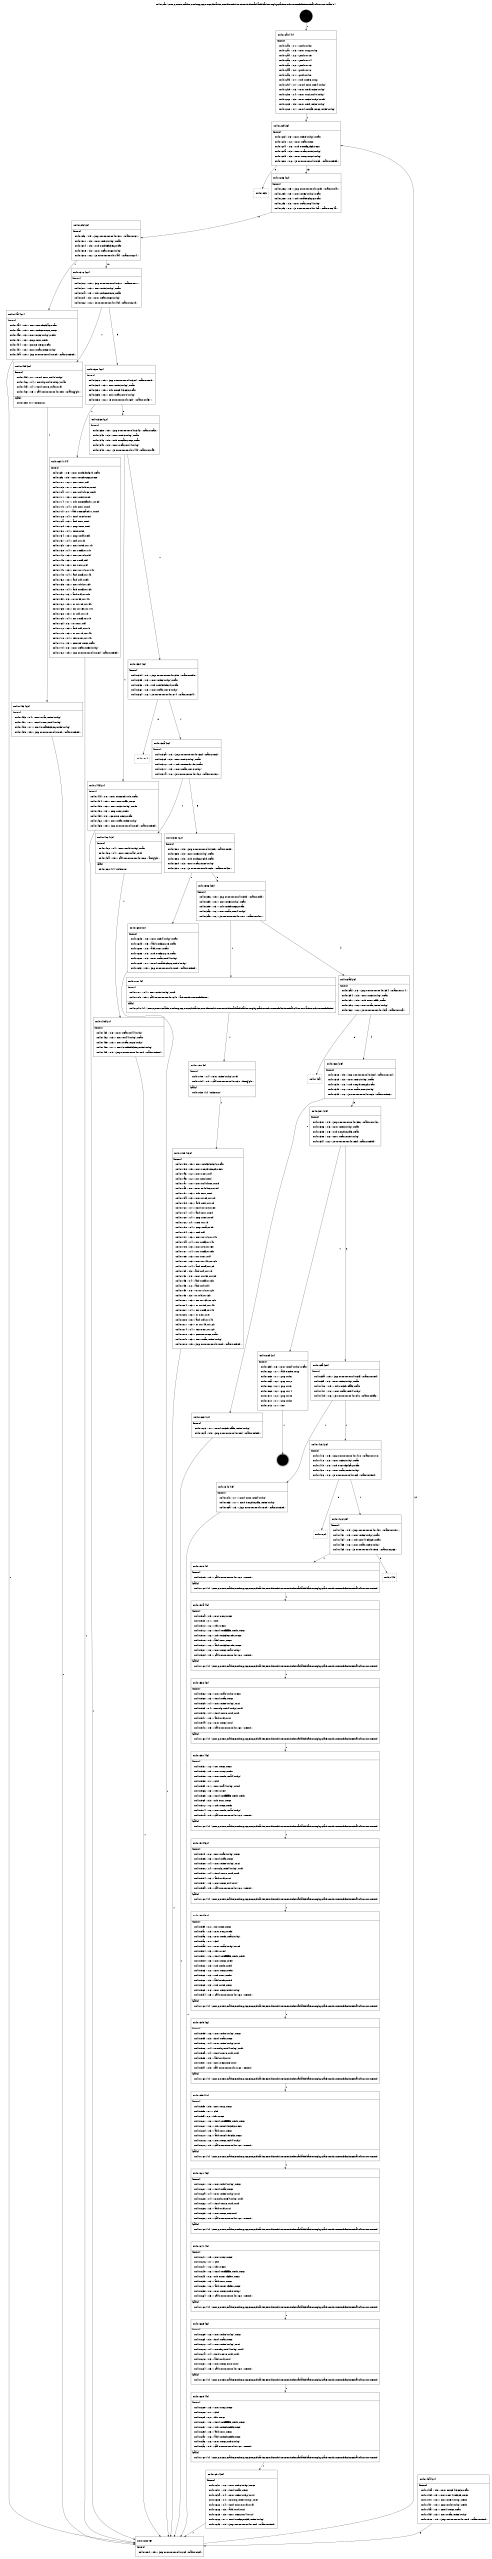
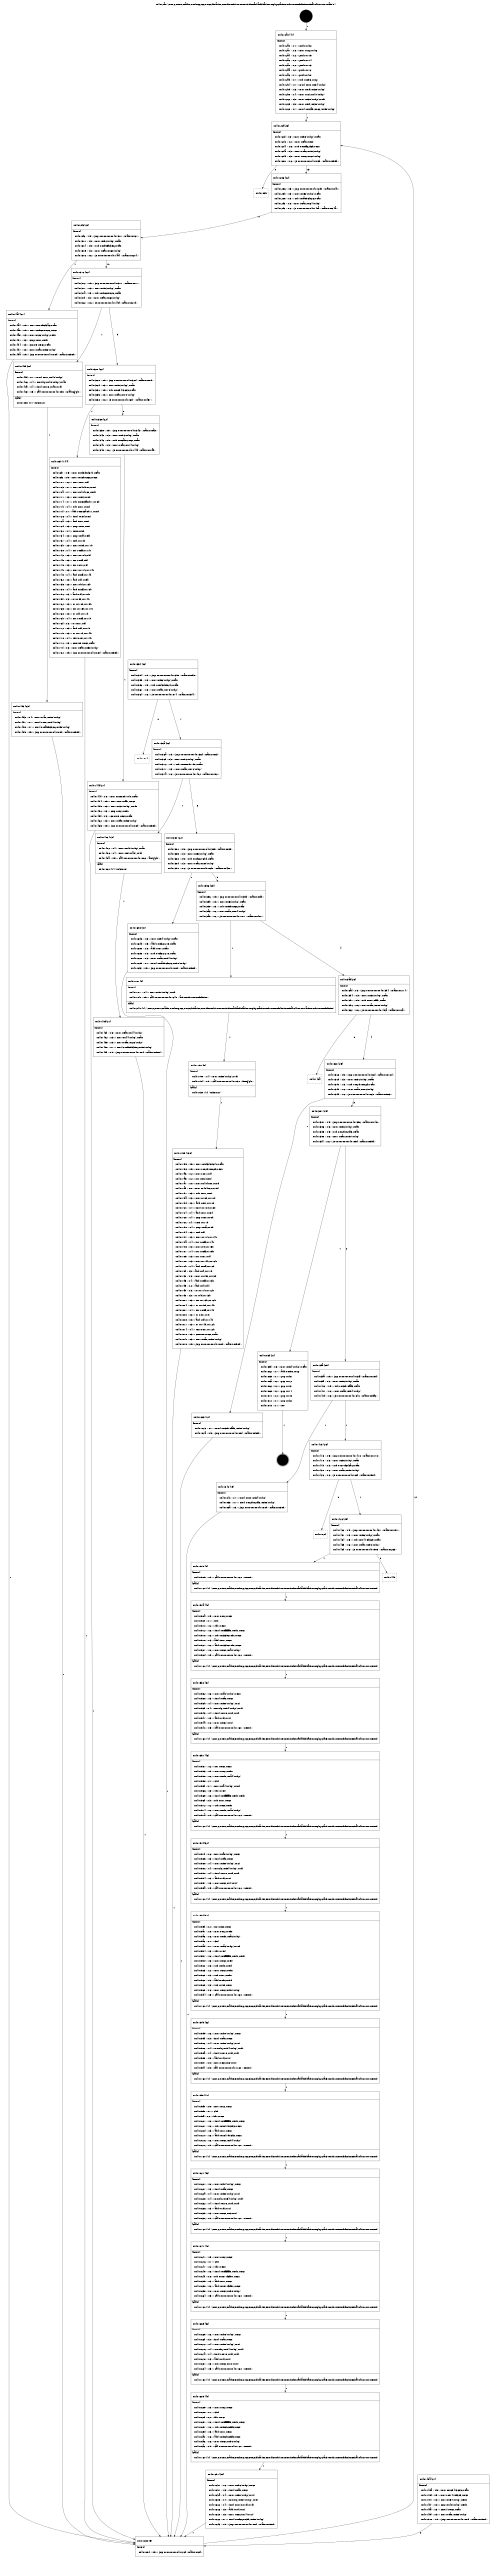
edge "0x40133e [22]" -> "0x401354 [22]": removed, label "7"
edge "0x401621 [32]" -> "0x401641 [40]": added, label "1"
